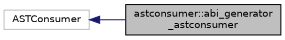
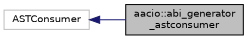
node "astconsumer::abi_generator _astconsumer": label "astconsumer::abi_generator _astconsumer" -> "aacio::abi_generator _astconsumer"
